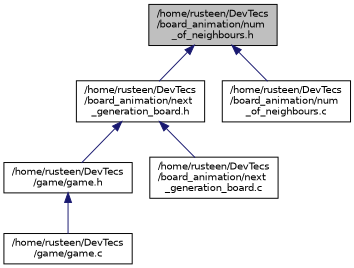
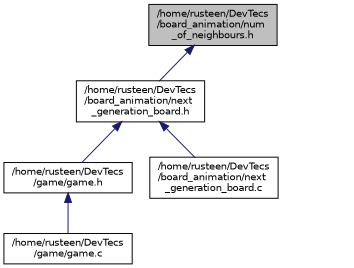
node "/home/rusteen/DevTecs /board_animation/num _of_neighbours.c": removed
